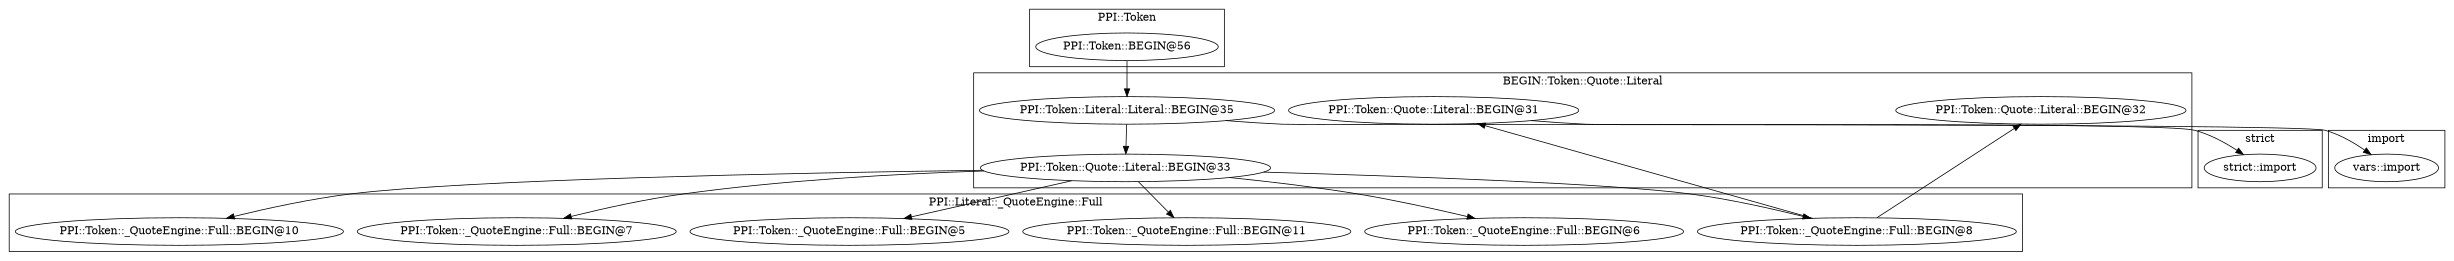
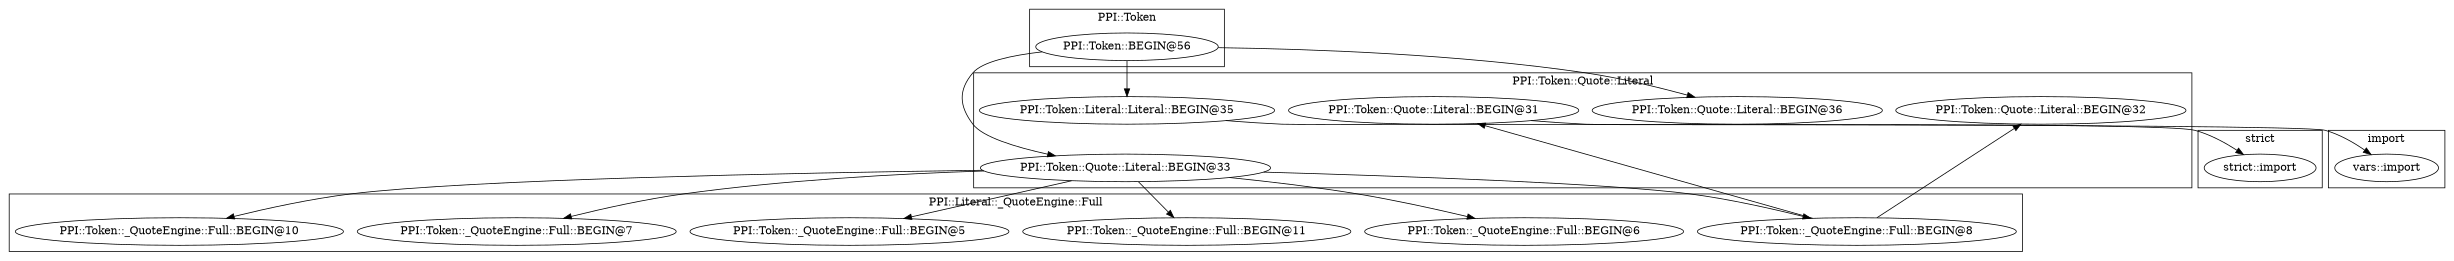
cluster "BEGIN::Token::Quote::Literal": label "BEGIN::Token::Quote::Literal" -> "PPI::Token::Quote::Literal"
node "PPI::Token::Quote::Literal::BEGIN@36": added
edge "PPI::Token::Literal::Literal::BEGIN@35" -> "PPI::Token::Quote::Literal::BEGIN@33": now "PPI::Token::BEGIN@56" -> "PPI::Token::Quote::Literal::BEGIN@33"
